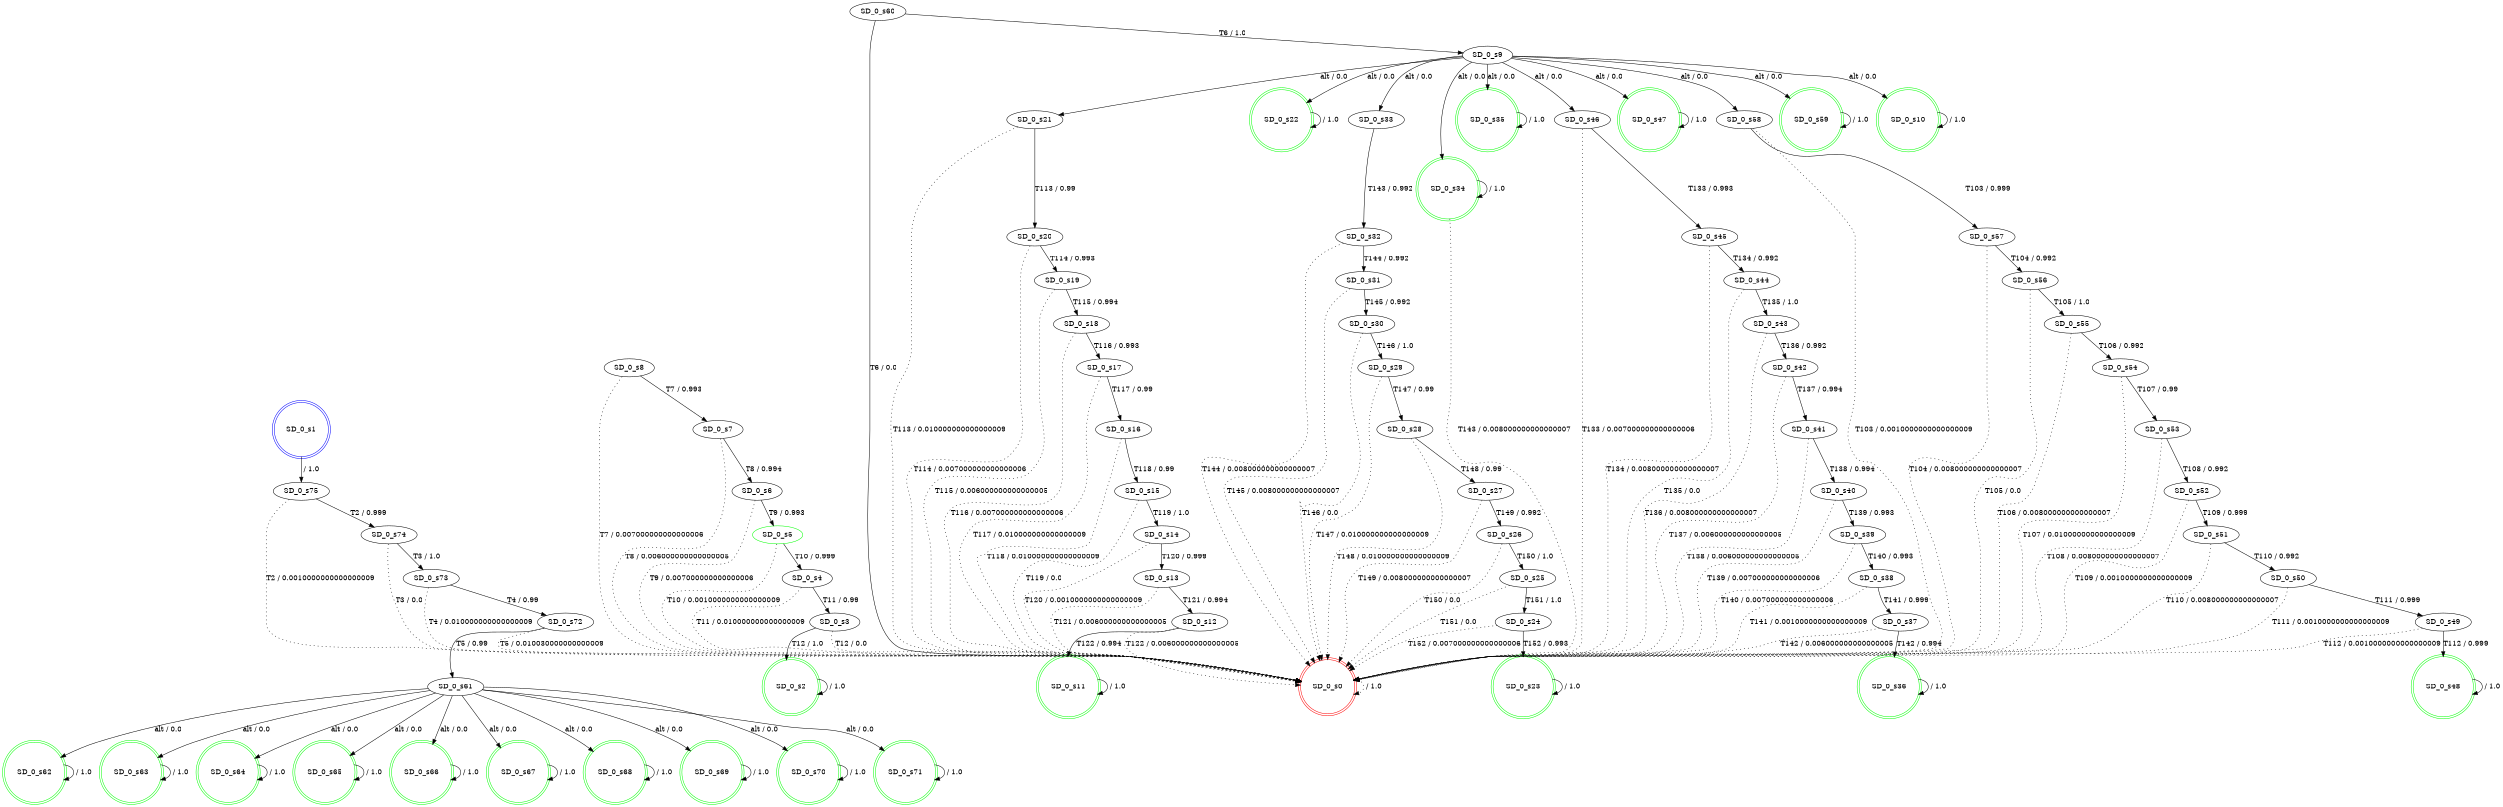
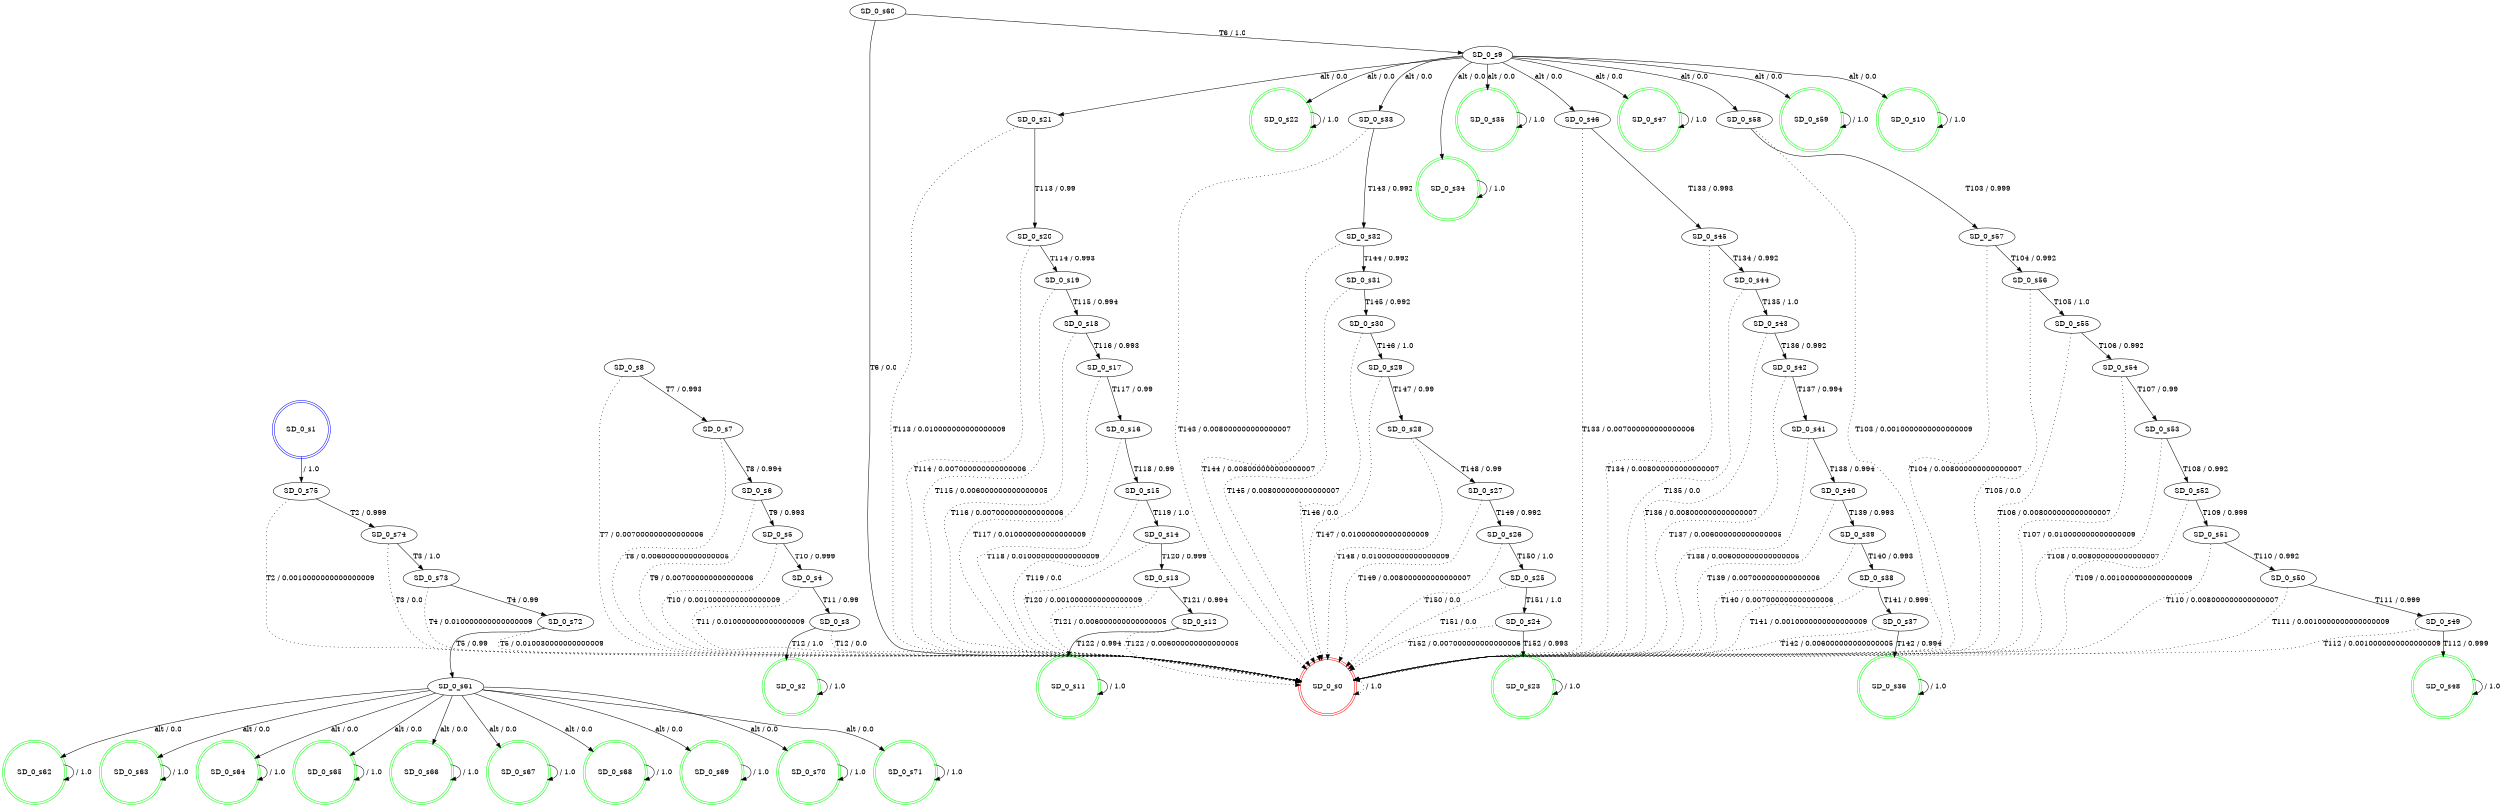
edge "SD_0_s34" -> "SD_0_s0": now "SD_0_s33" -> "SD_0_s0"
node "SD_0_s5": color green -> black
